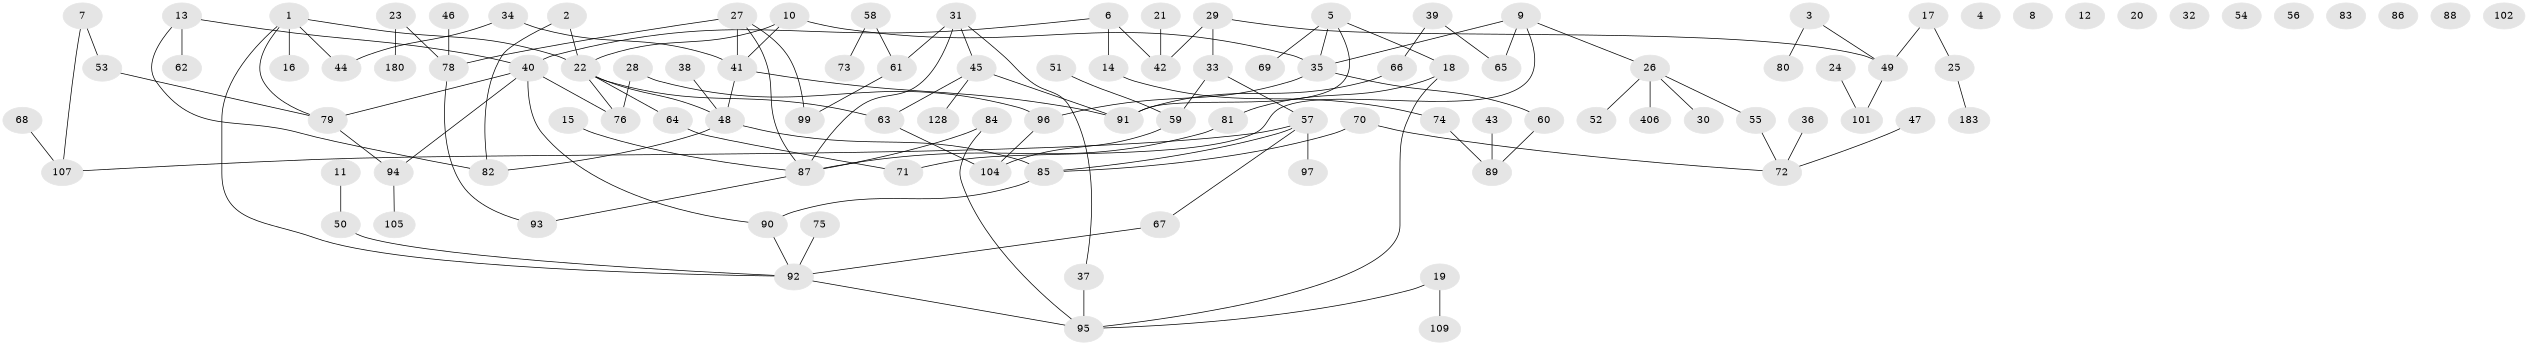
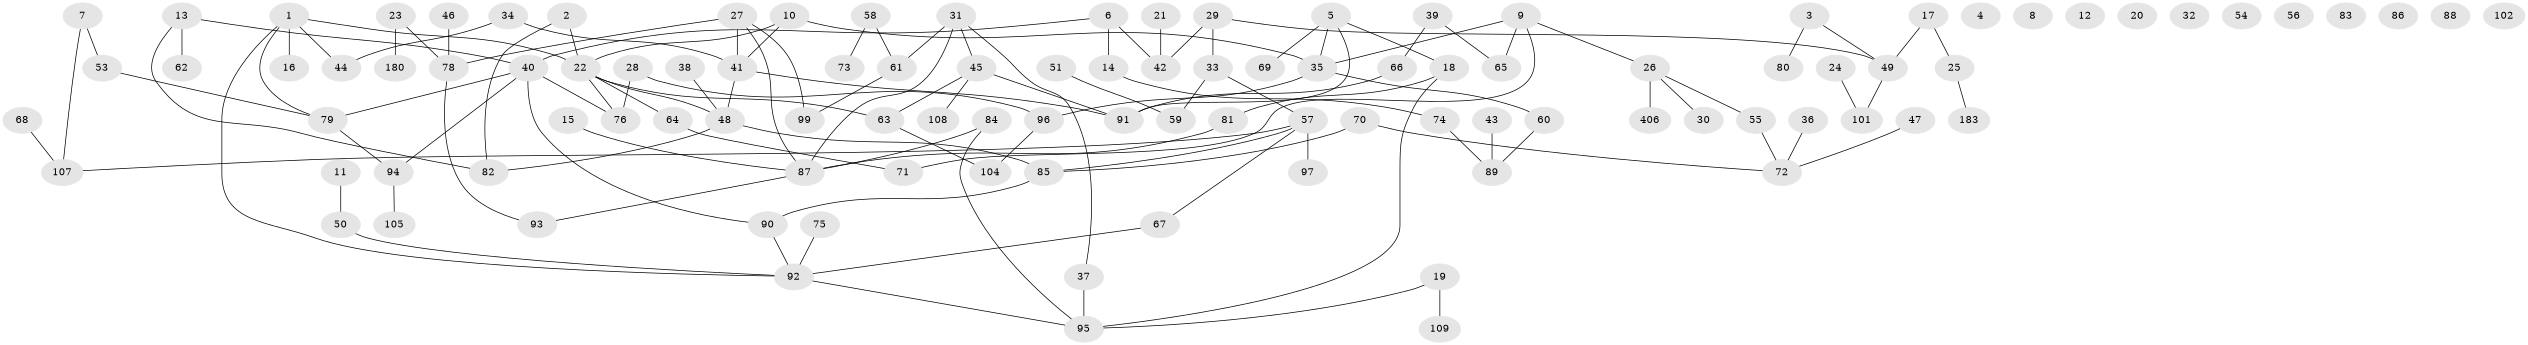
node "128": label "128" -> "108"
node "52": removed
edge "59" -- "104": removed
